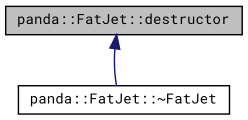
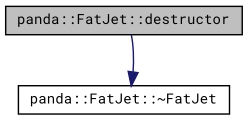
edge "panda::FatJet::~FatJet" -> "panda::FatJet::destructor": reversed
